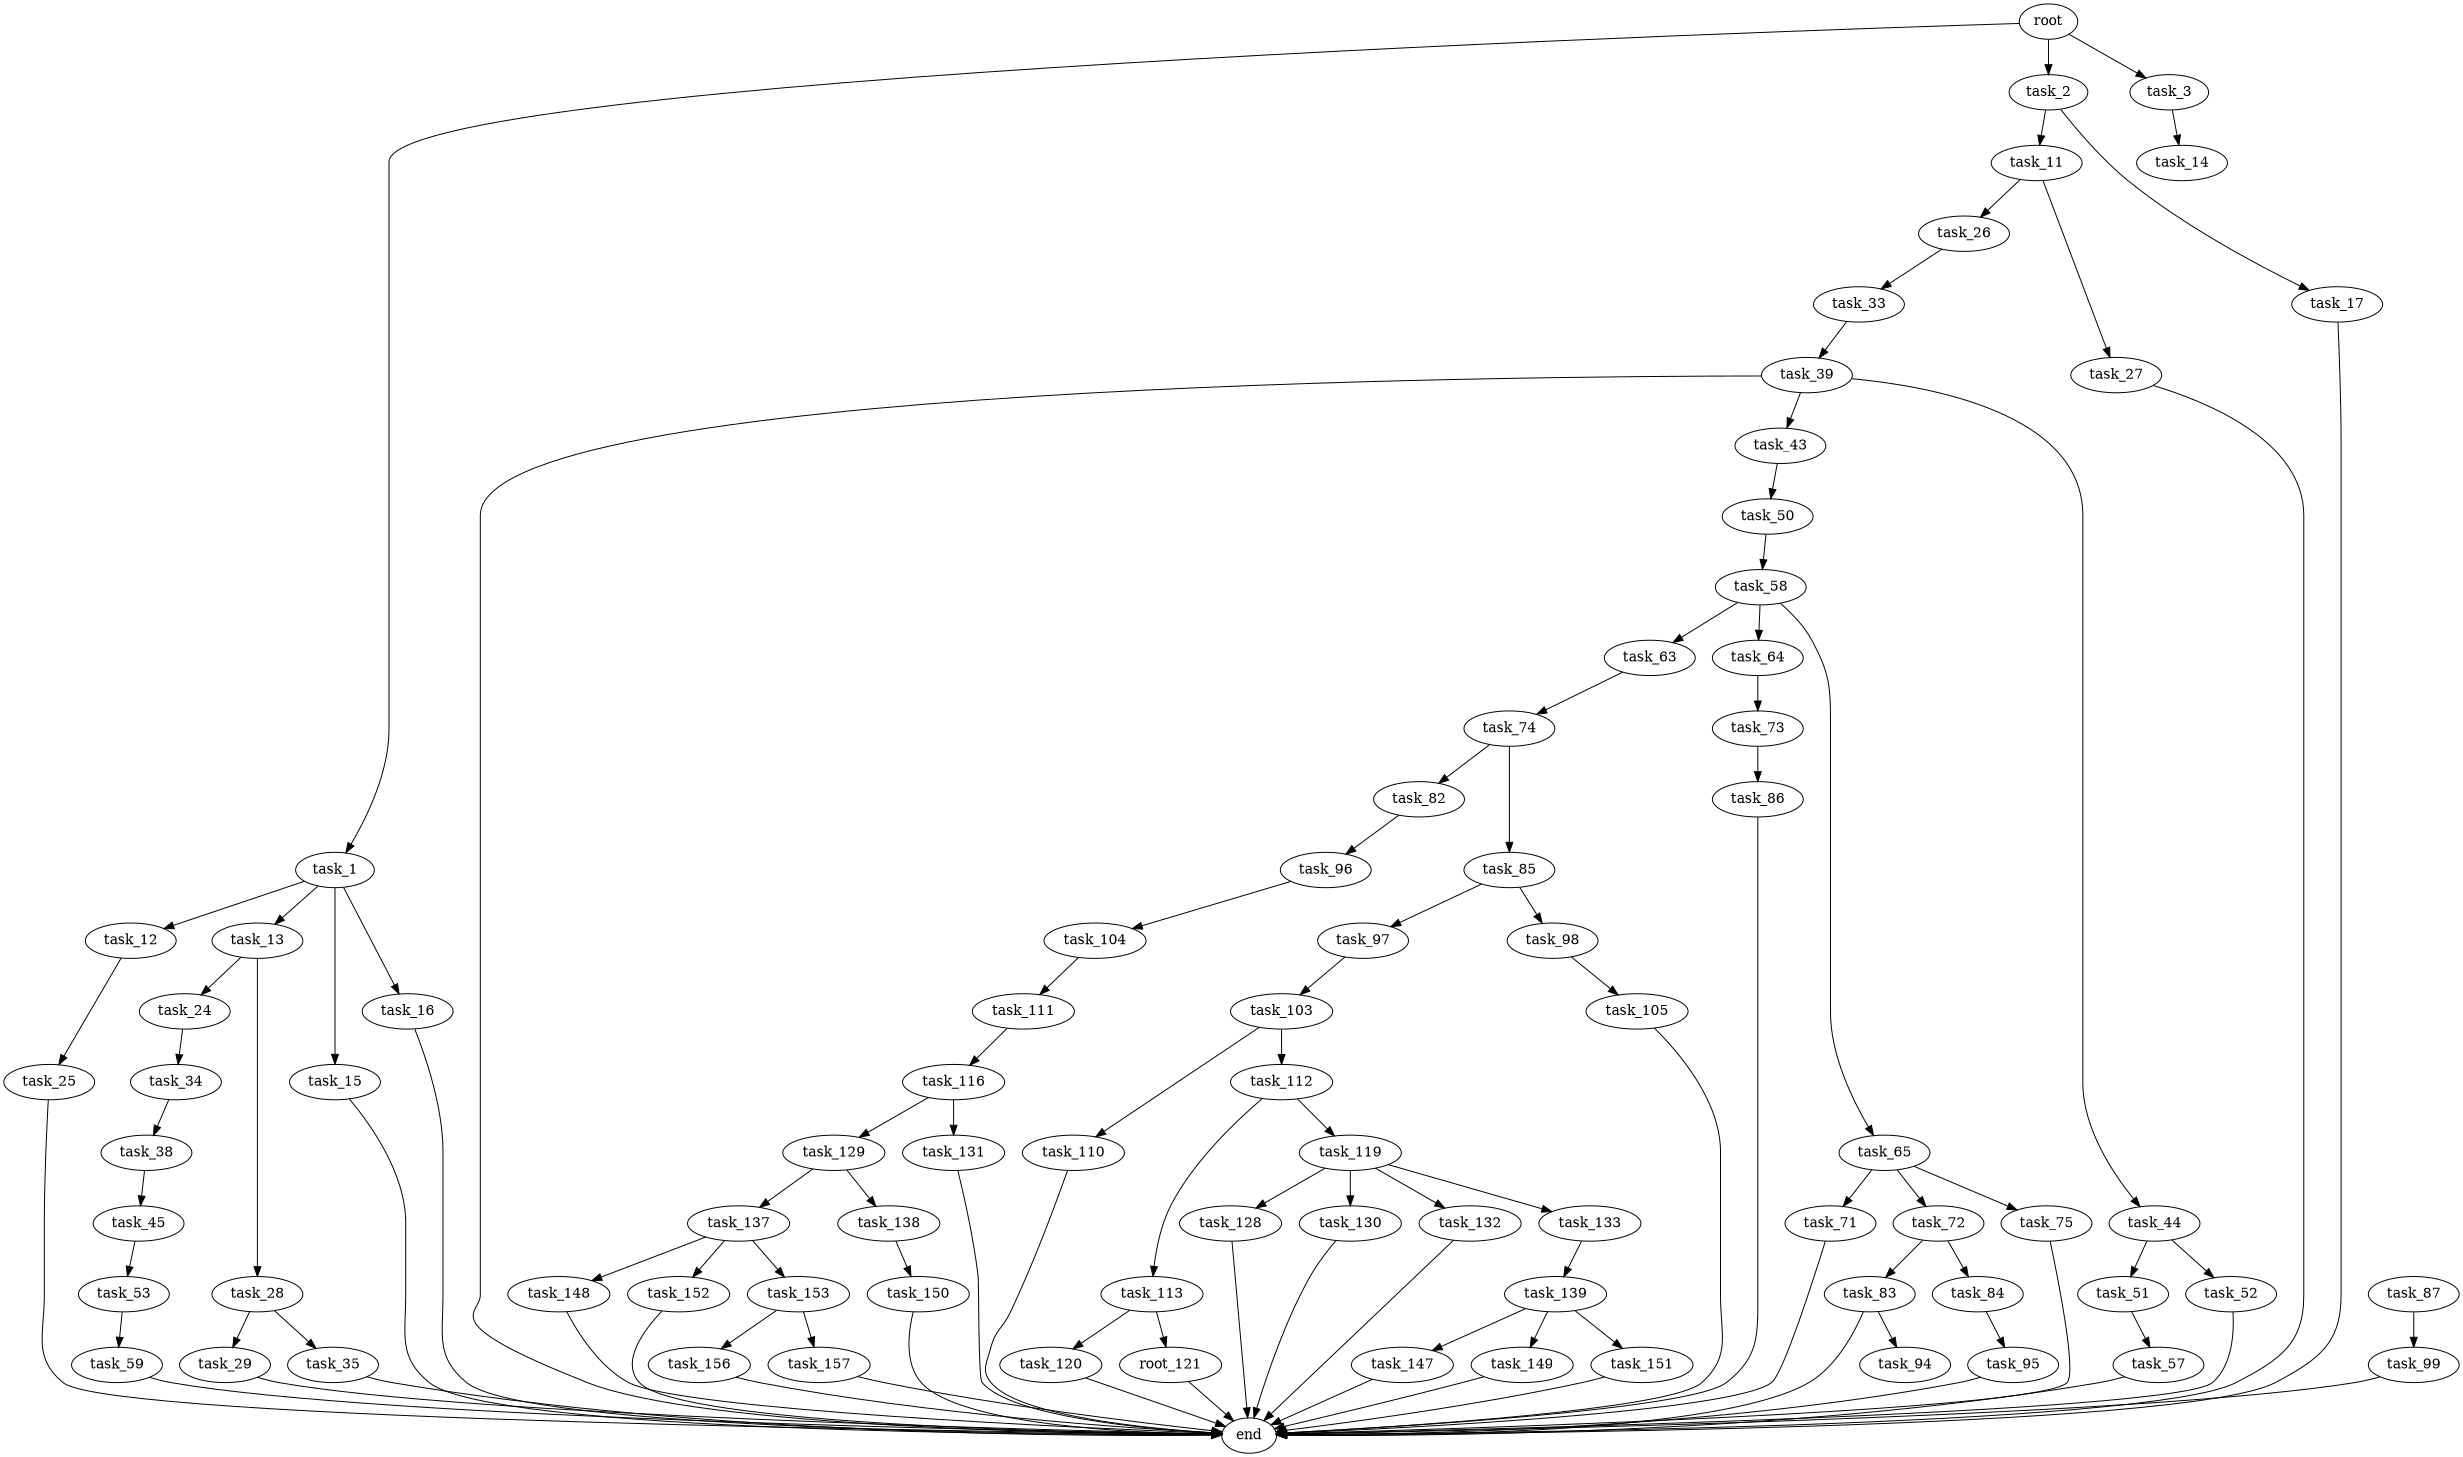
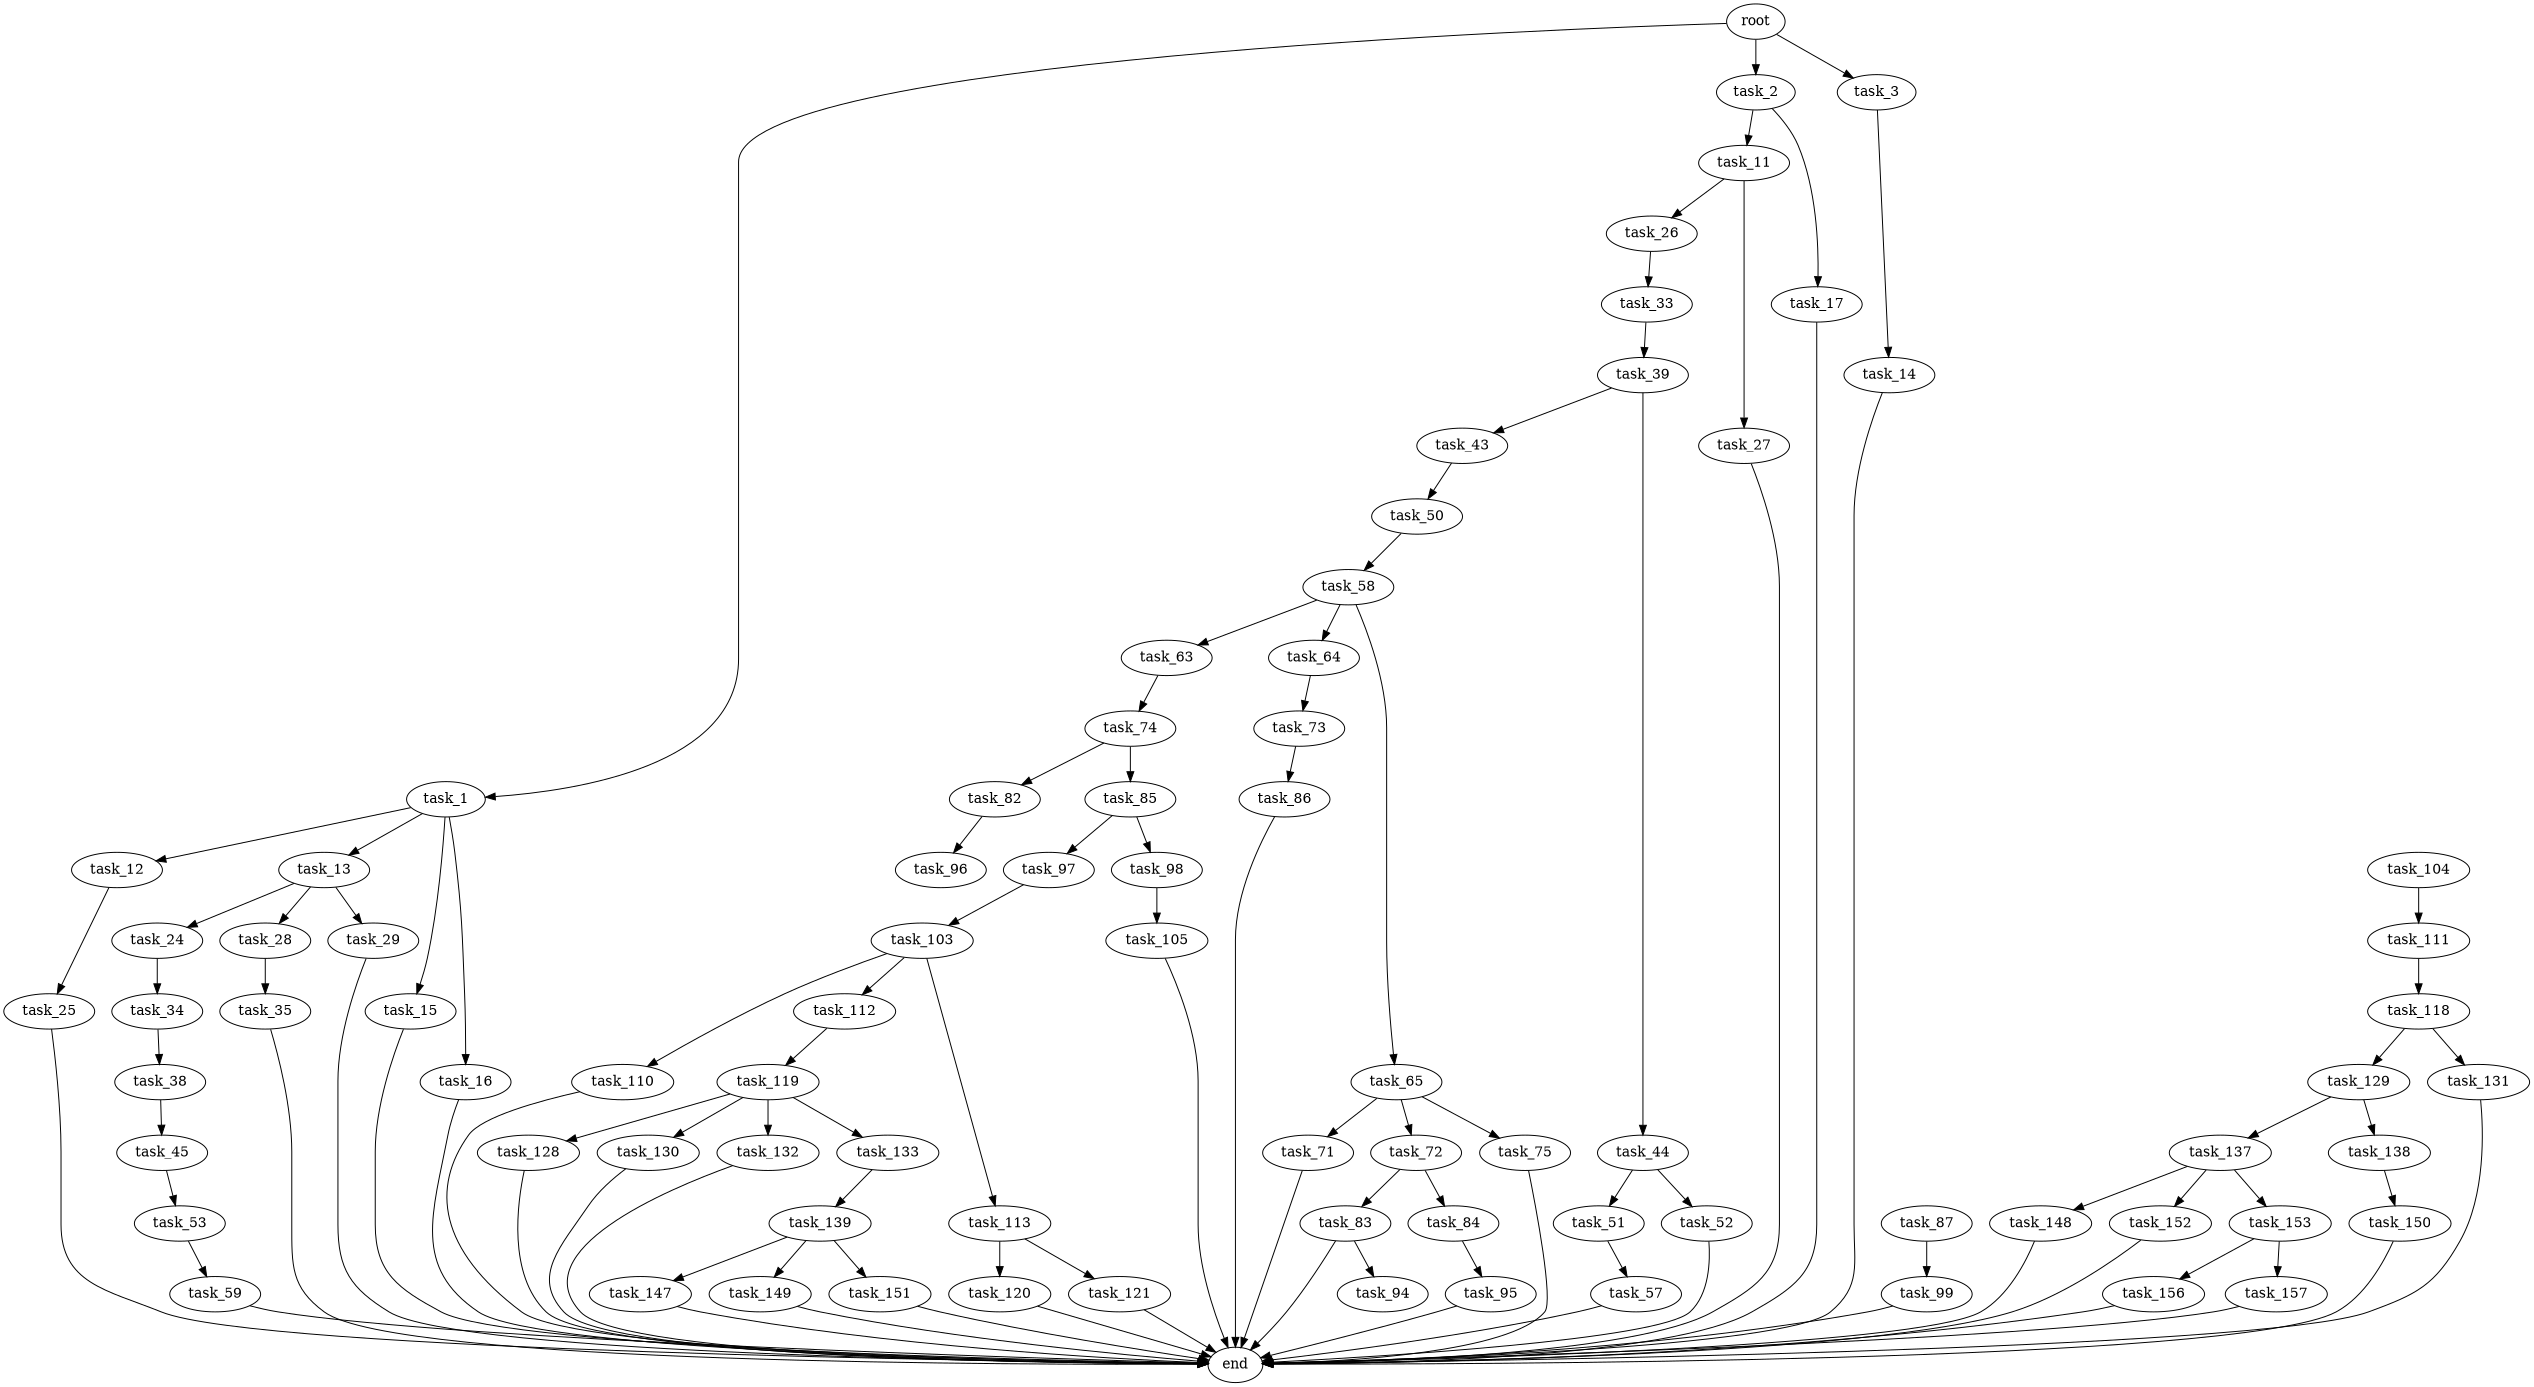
edge "task_39" -> "end": now "task_14" -> "end"
edge "task_96" -> "task_104": removed
node "task_116": label "task_116" -> "task_118"
edge "task_112" -> "task_113": now "task_103" -> "task_113"
edge "task_28" -> "task_29": now "task_13" -> "task_29"
node "root_121": label "root_121" -> "task_121"
